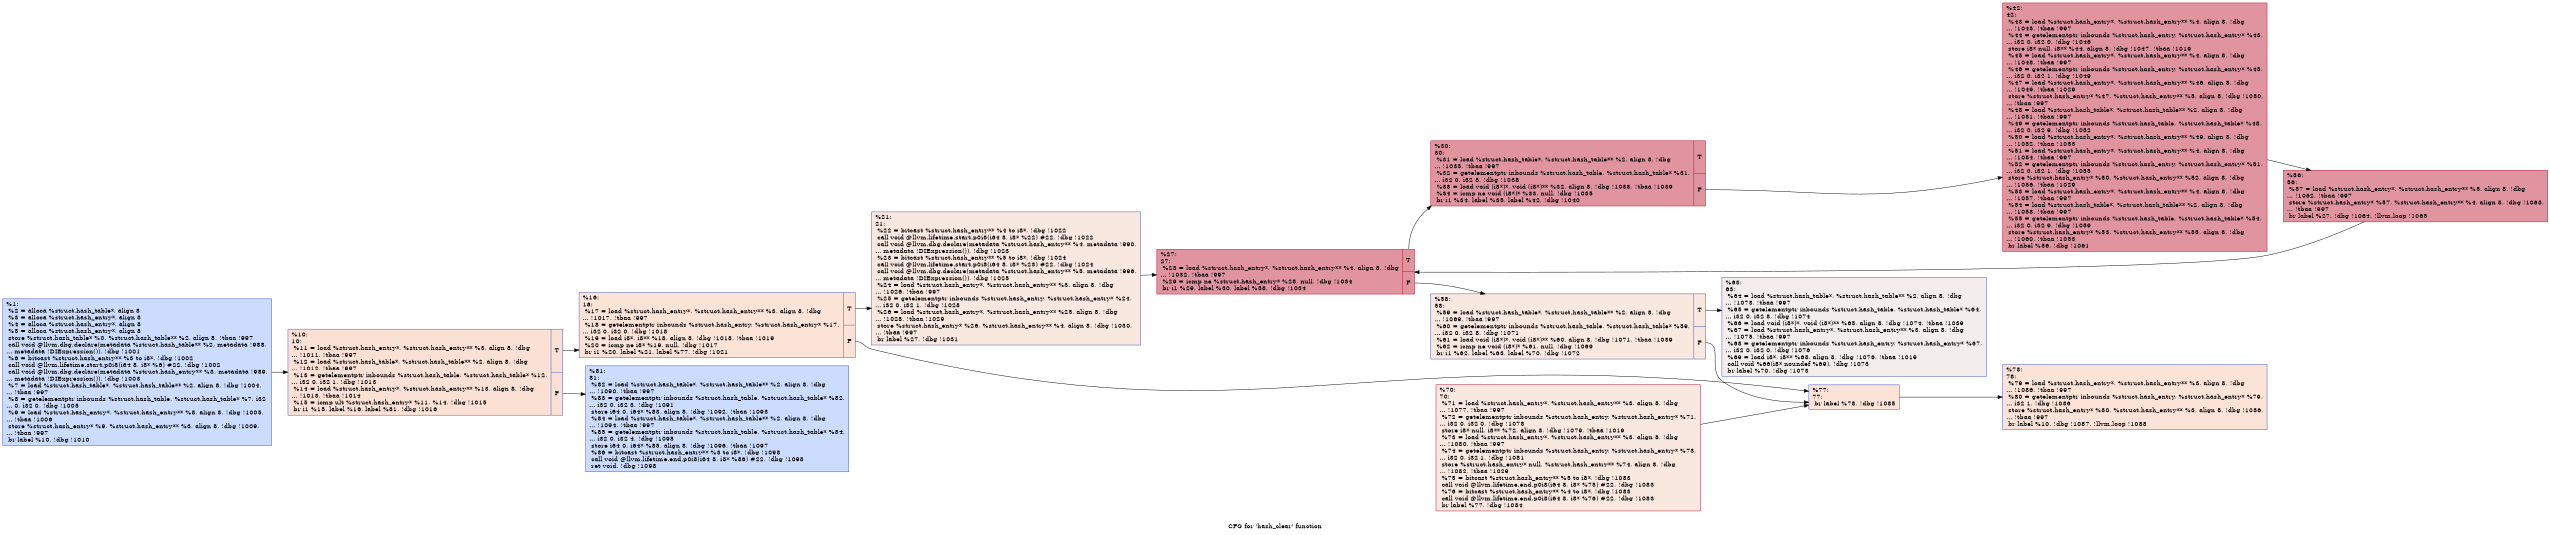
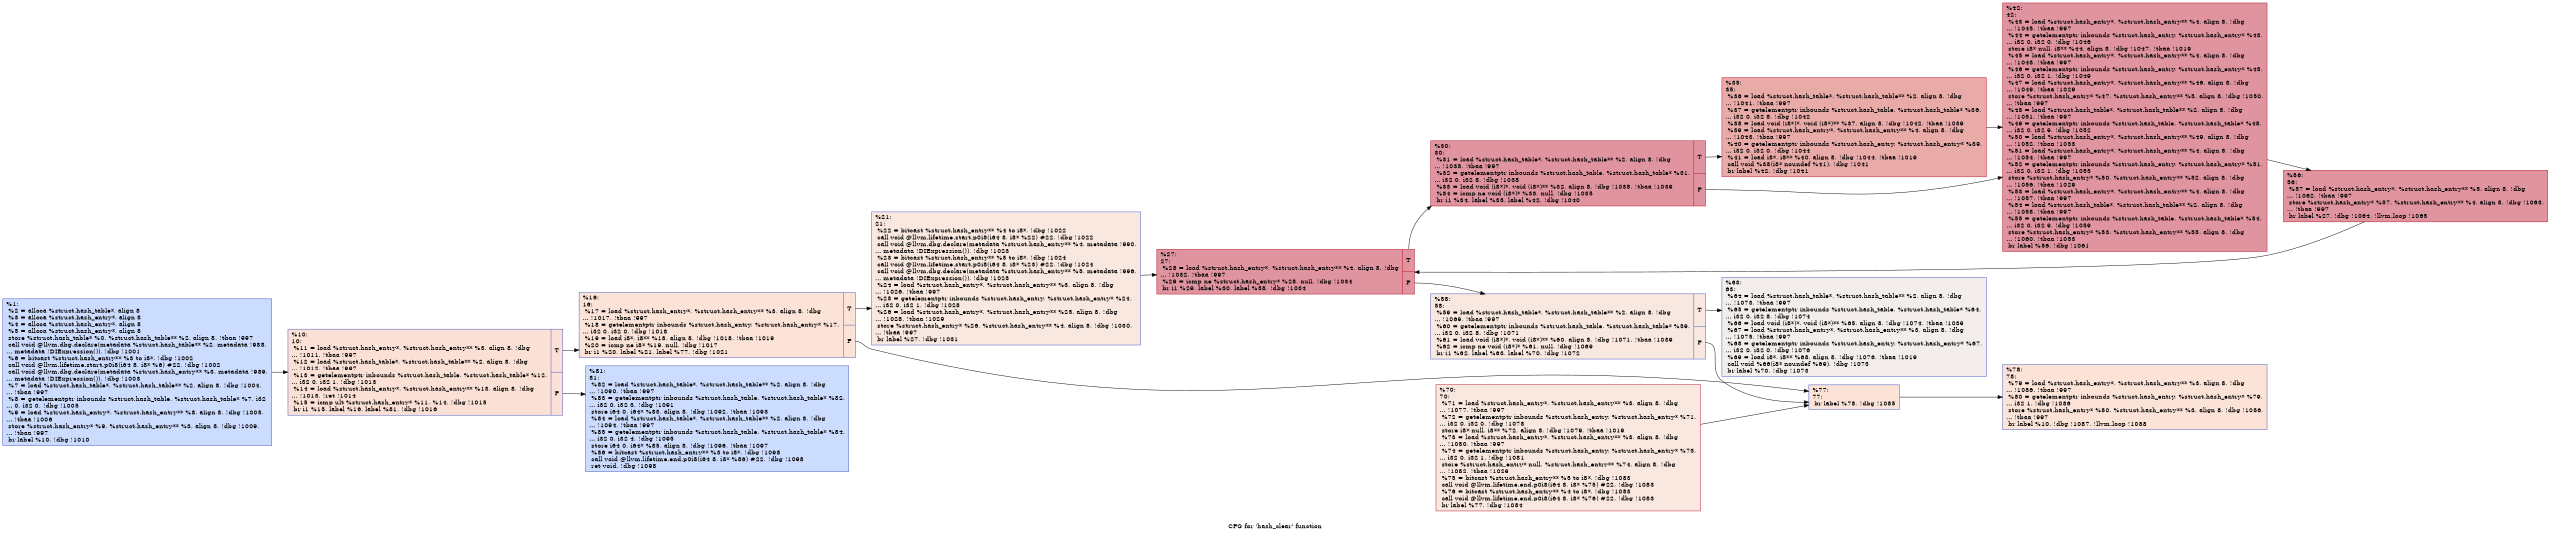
node "%35:": added
node "%10:": text "... !1013, !tbaa !1014" -> "... !1013, !ret !1014"
